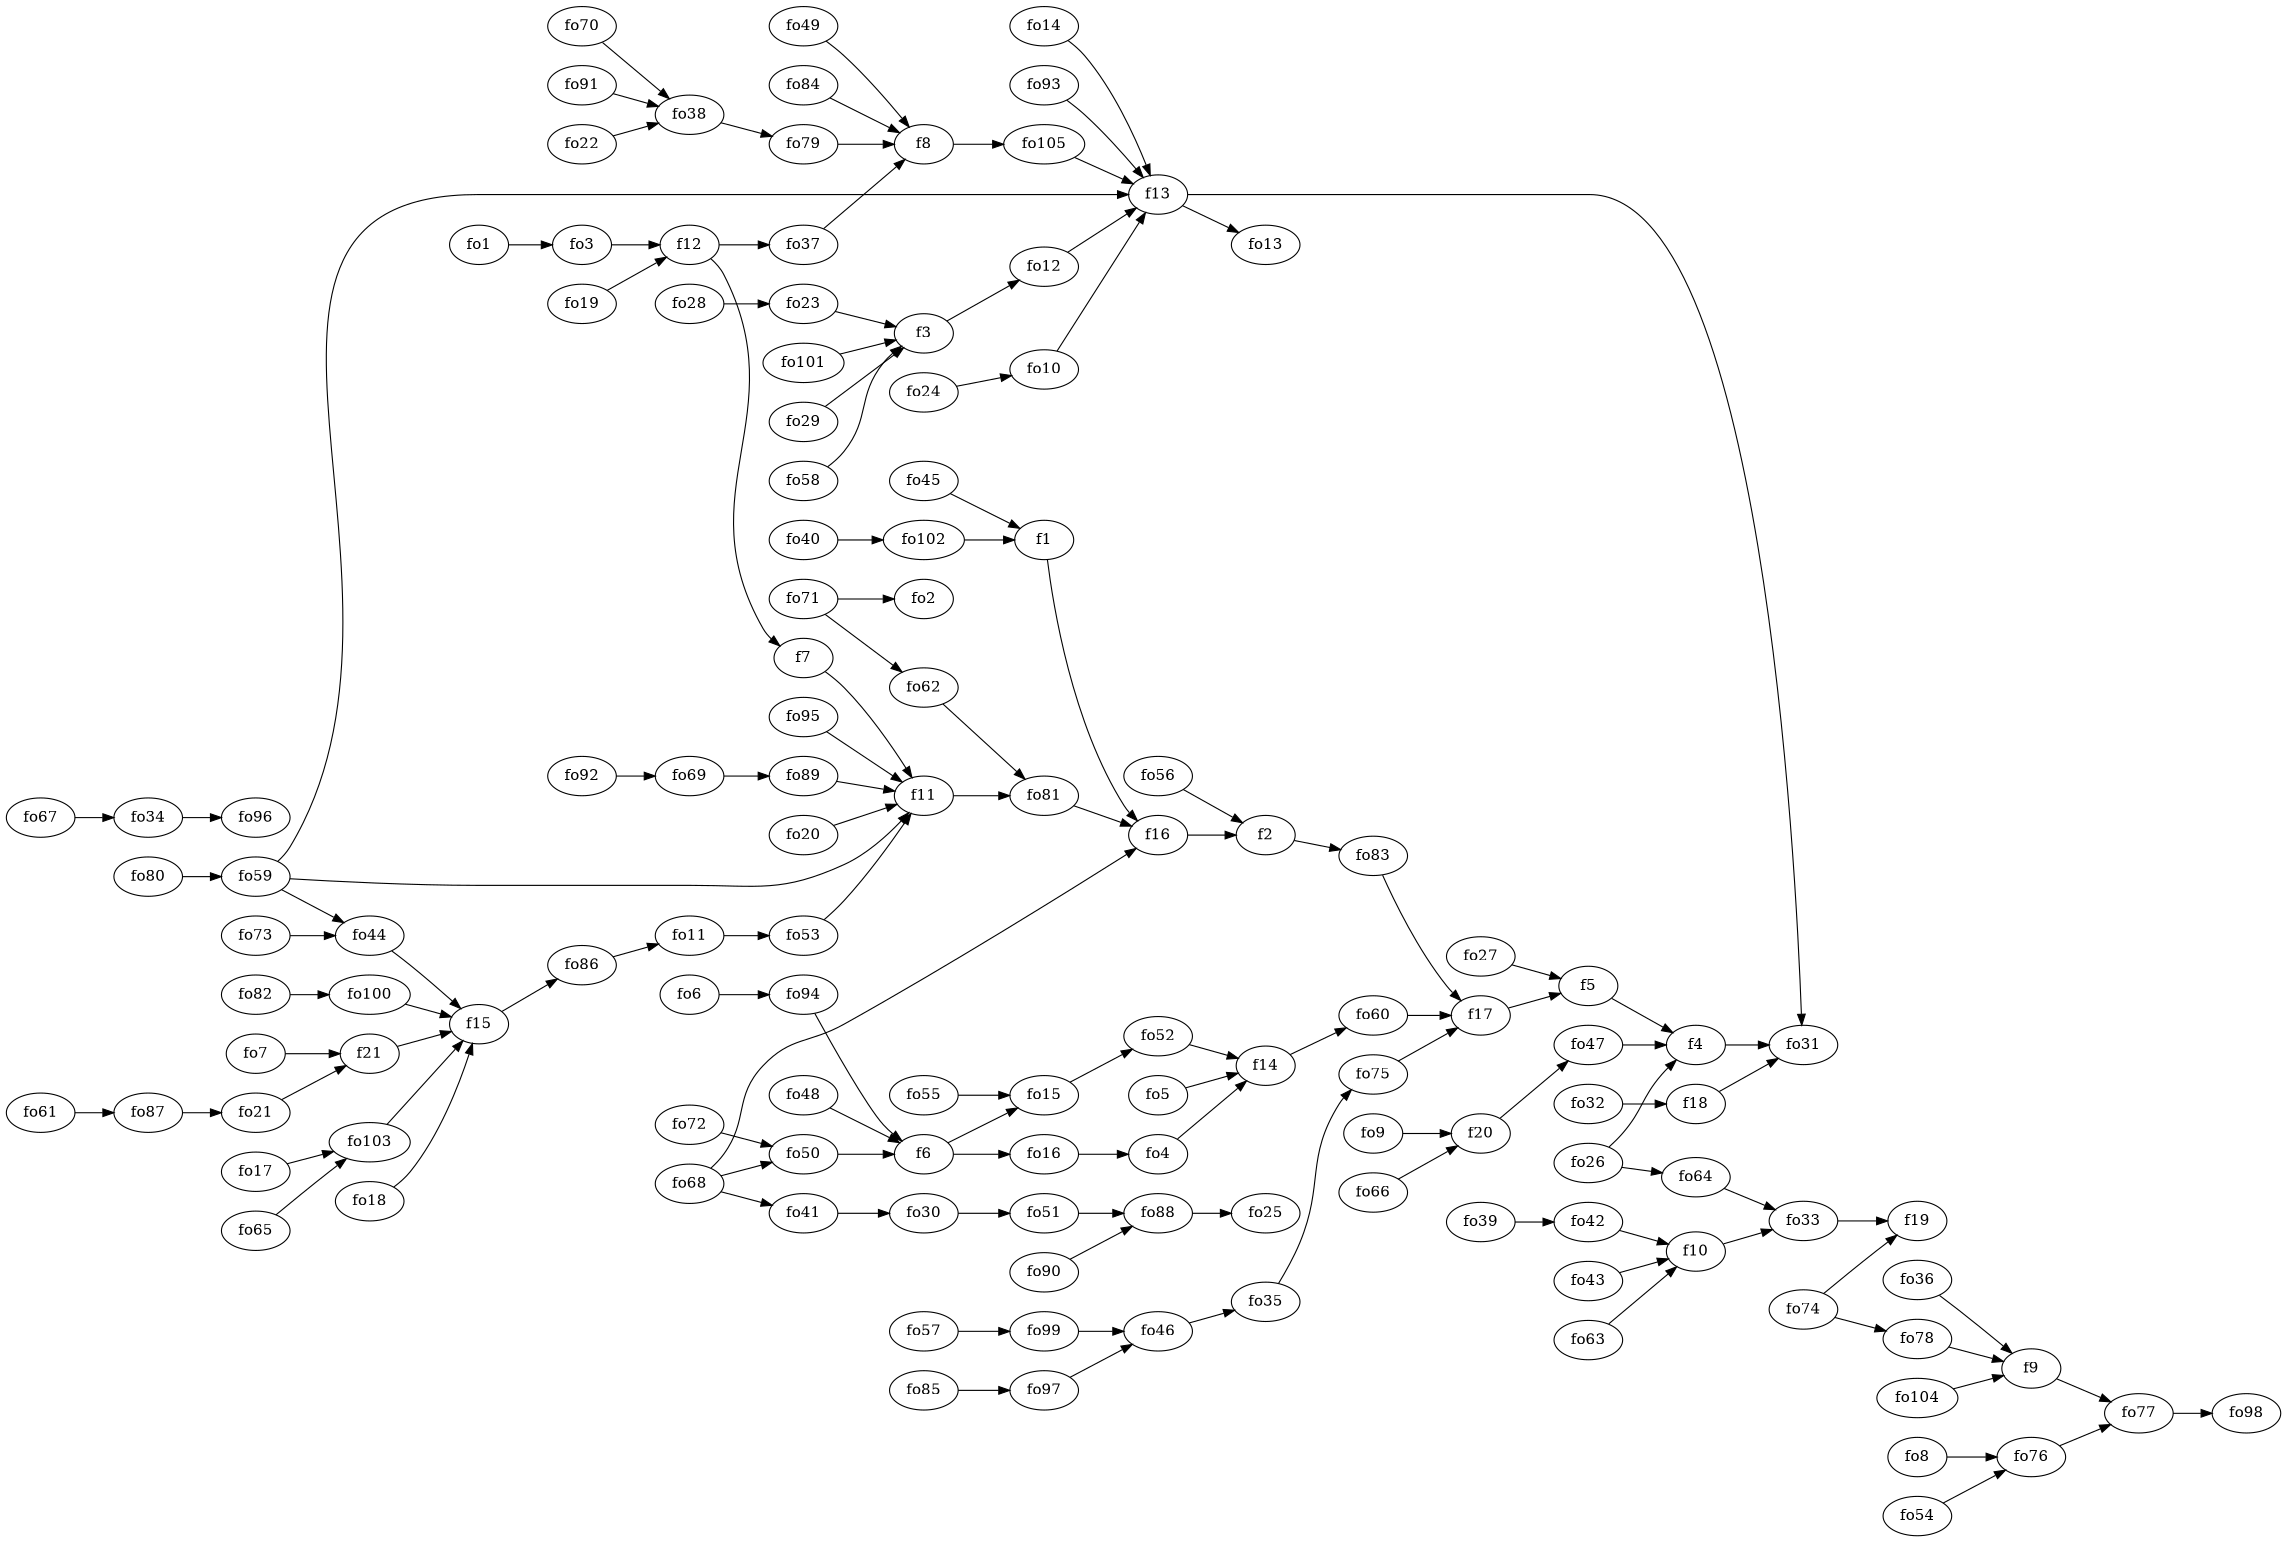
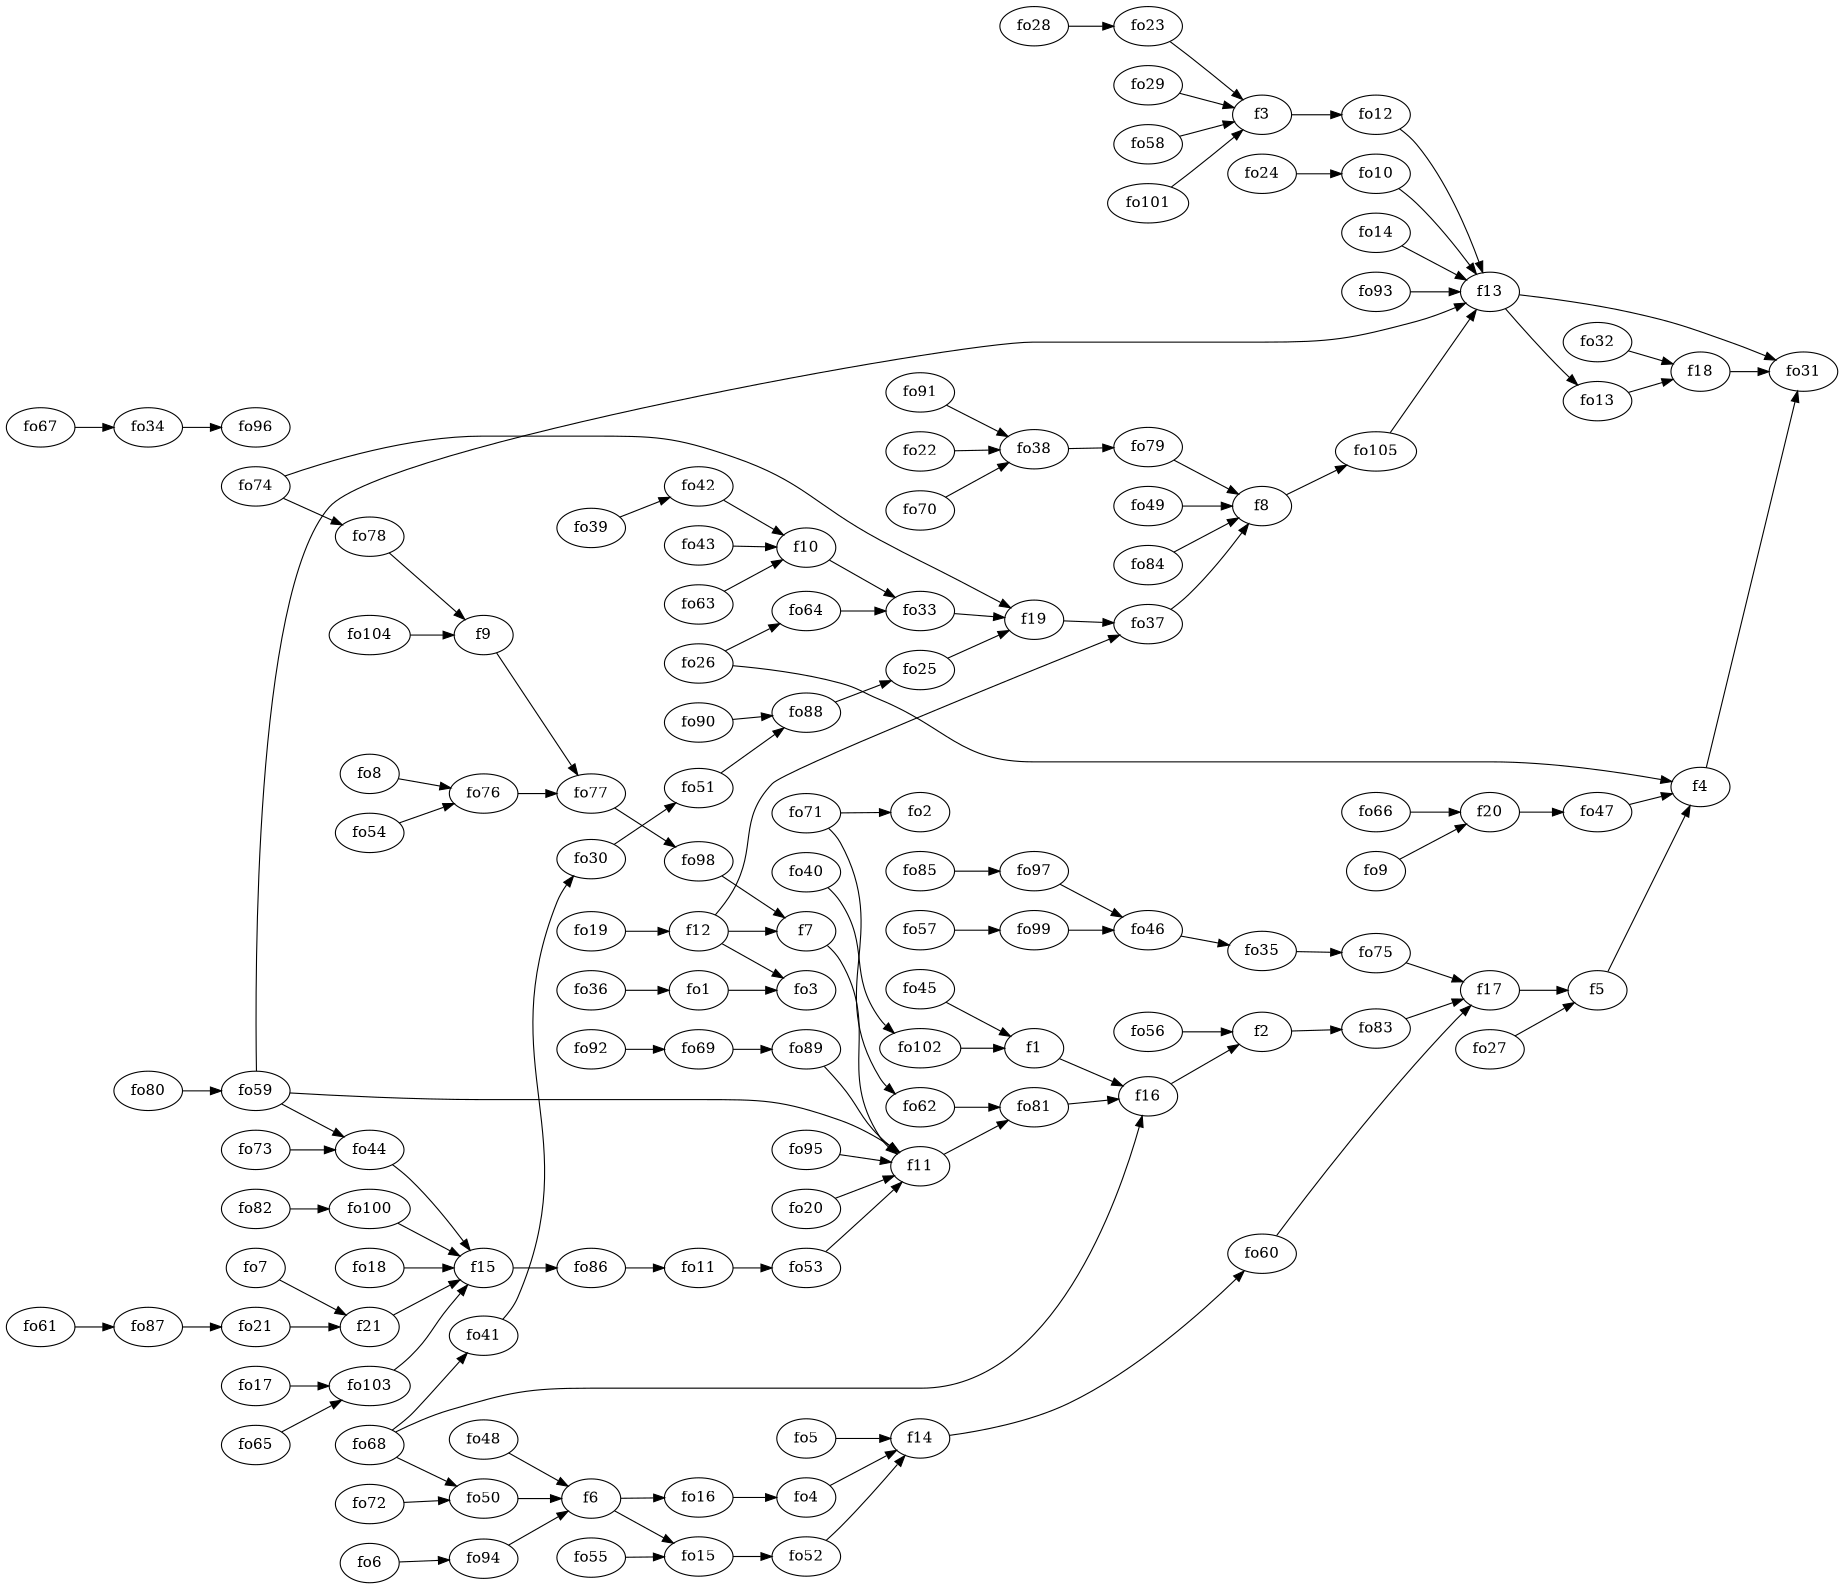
edge "fo3" -> "f12": reversed
edge "fo13" -> "f18": added
edge "f19" -> "fo37": added
edge "fo25" -> "f19": added
edge "fo98" -> "f7": added
edge "fo36" -> "f9": now "fo36" -> "fo1"
